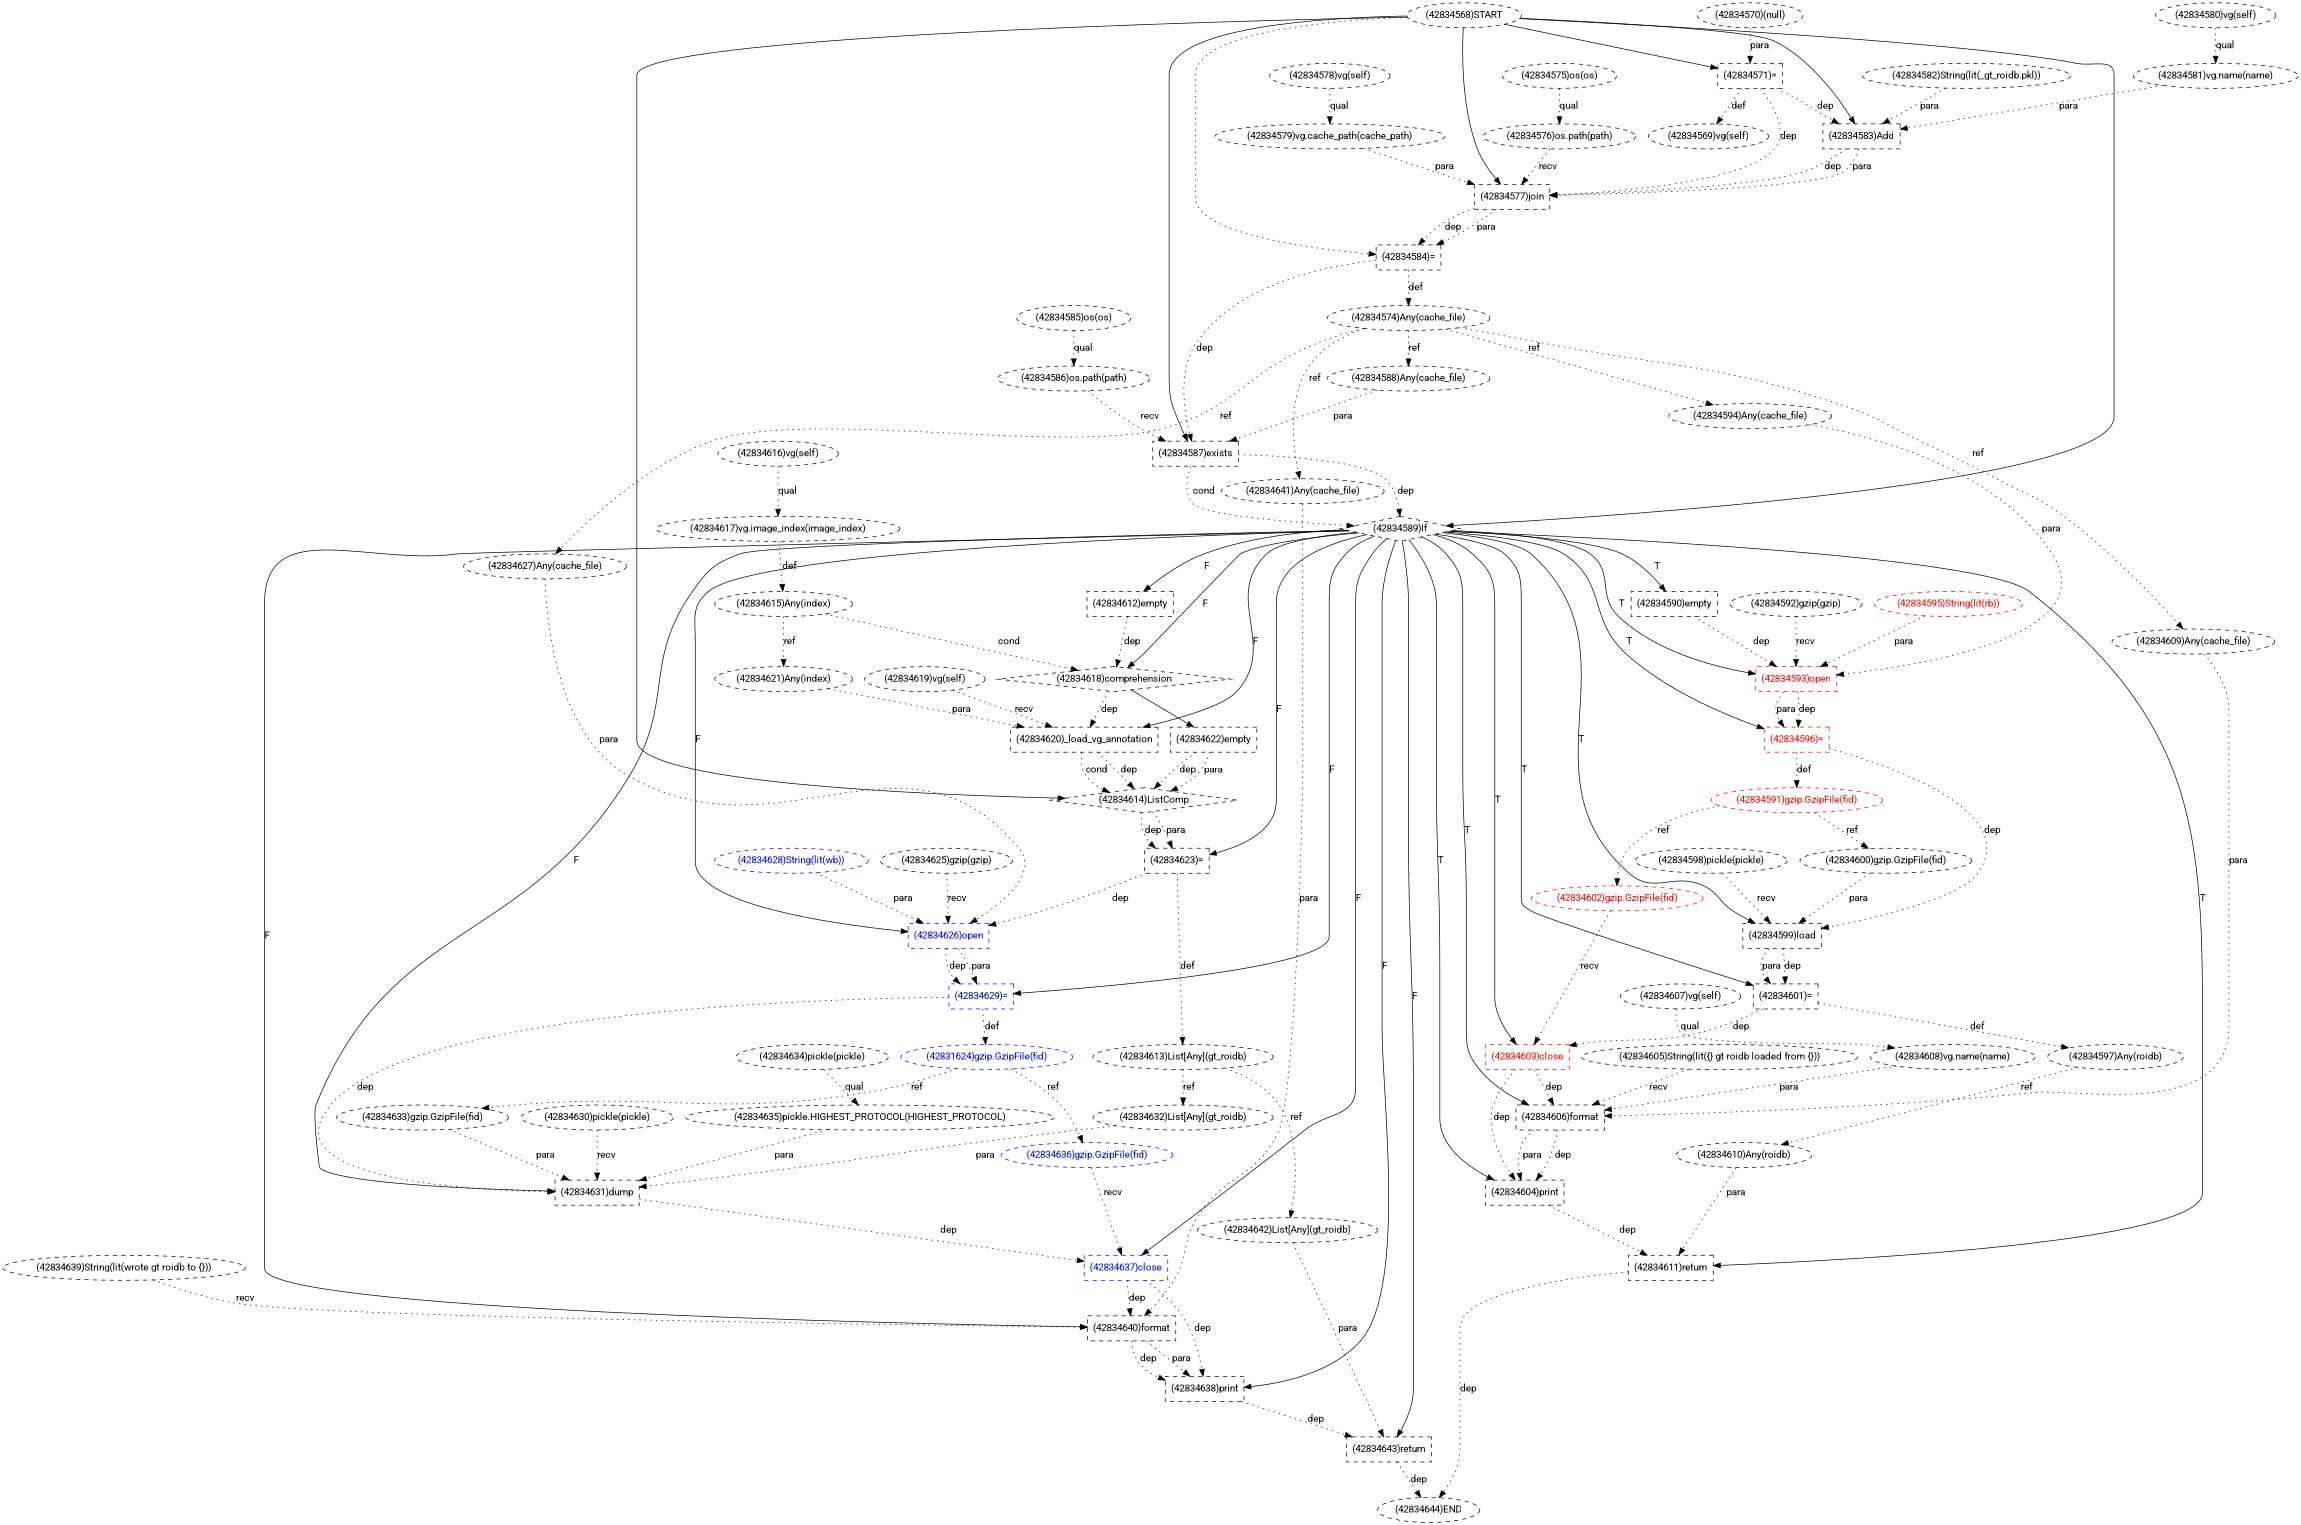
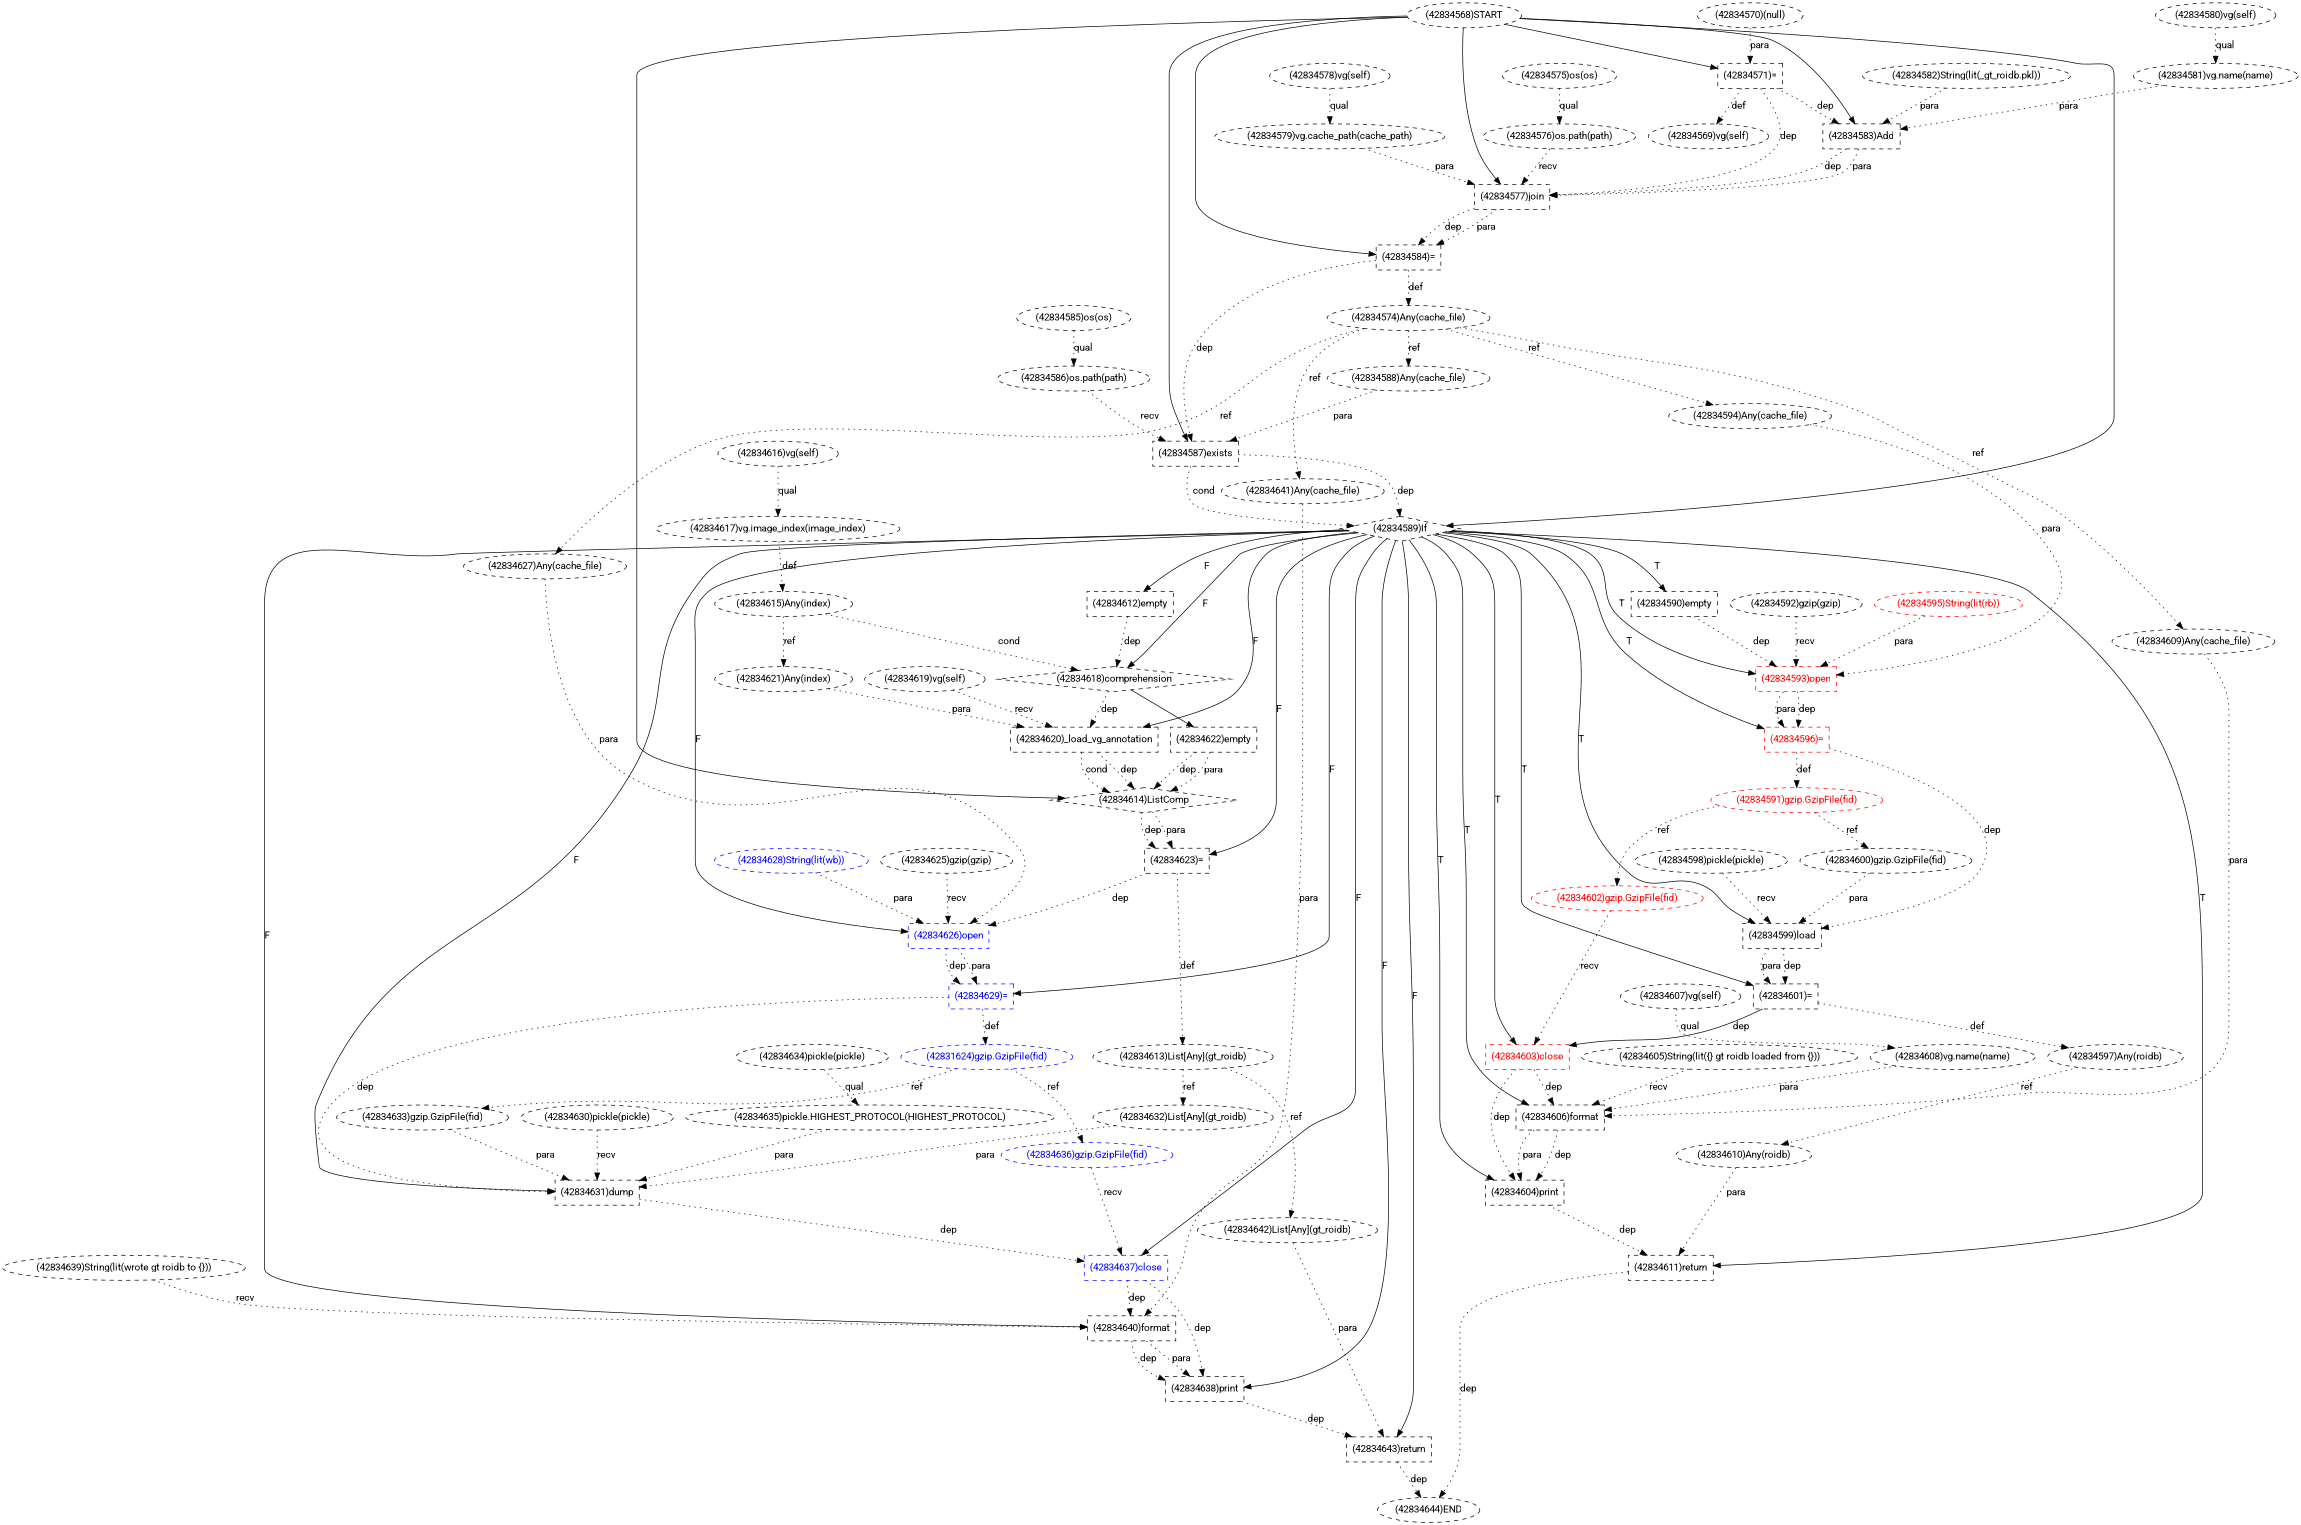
edge "(42834568)START" -> "(42834584)=": style dotted -> solid
edge "(42834601)=" -> "(42834603)close": style dotted -> solid
